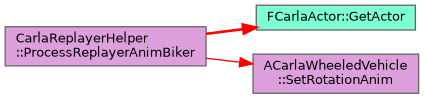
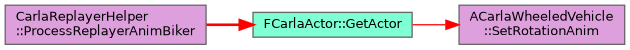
edge "CarlaReplayerHelper ::ProcessReplayerAnimBiker" -> "ACarlaWheeledVehicle ::SetRotationAnim": now "FCarlaActor::GetActor" -> "ACarlaWheeledVehicle ::SetRotationAnim"
